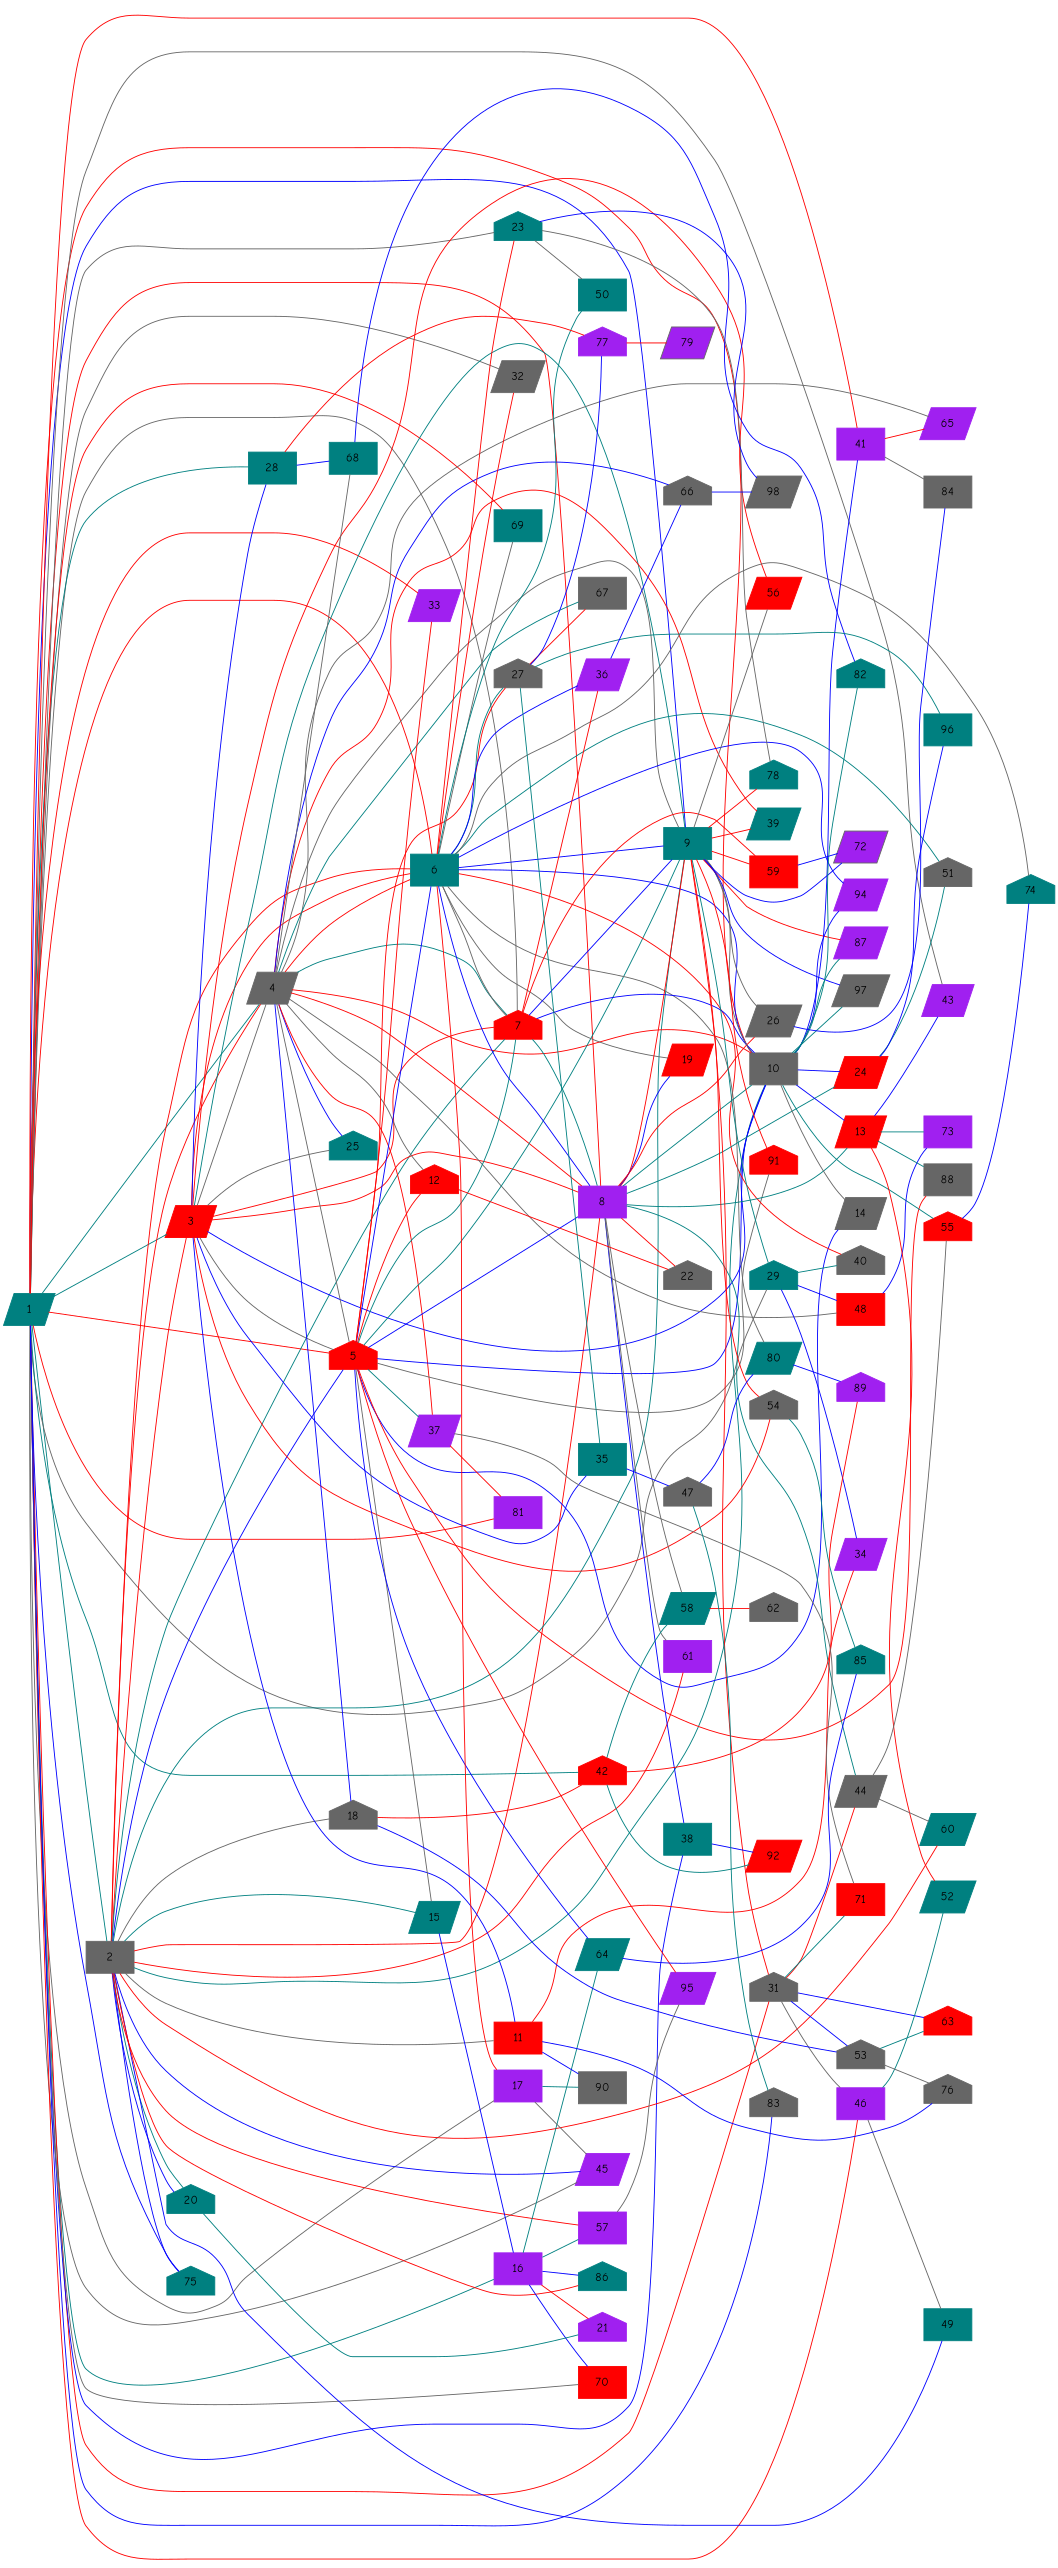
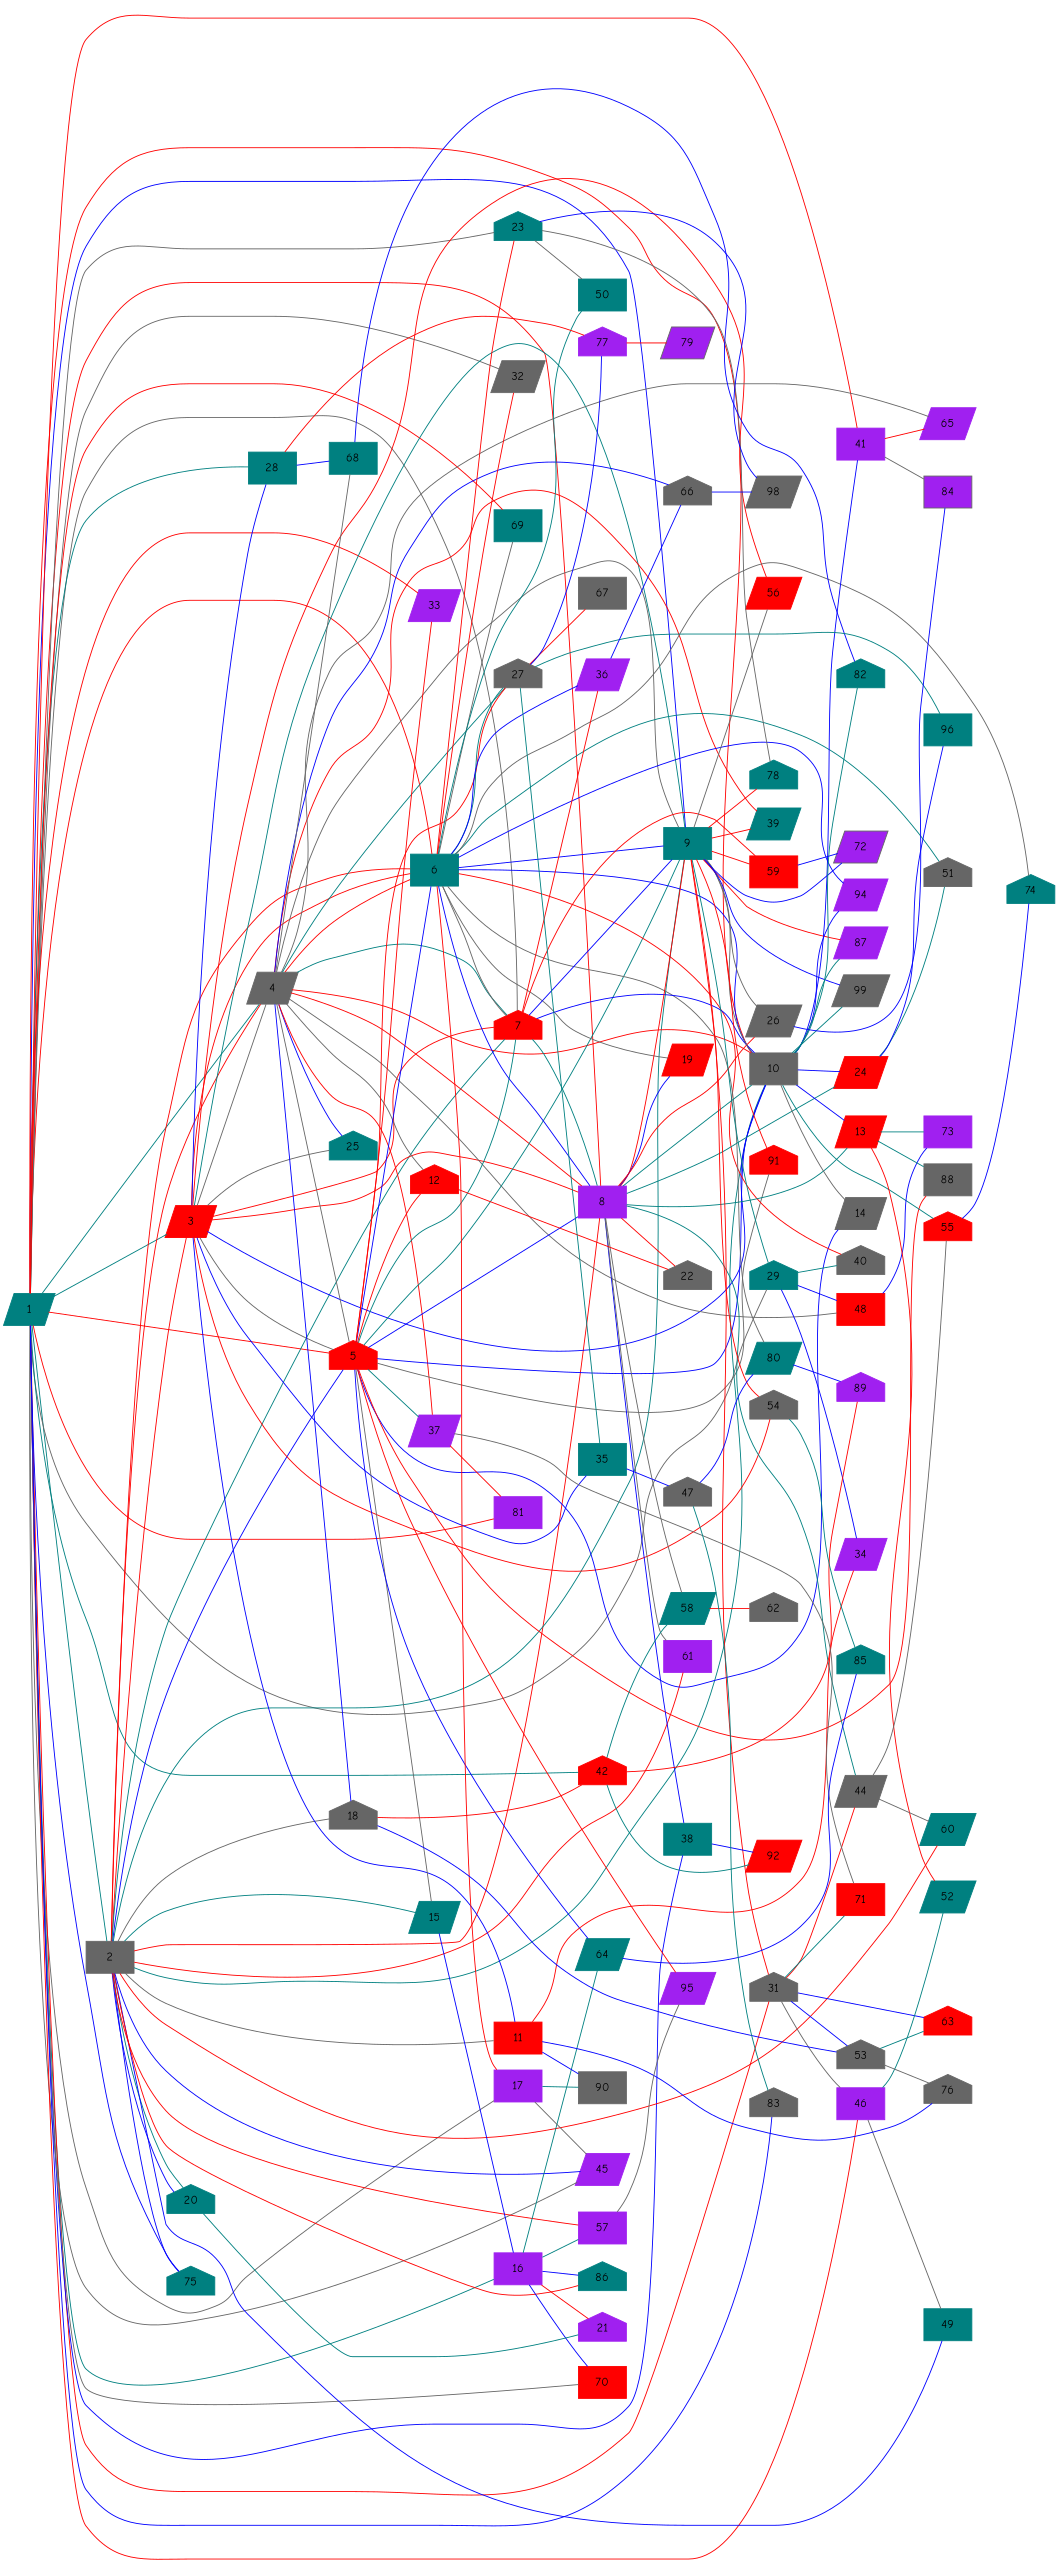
node "84": fillcolor gray40 -> purple
edge "67" -- "4": now "27" -- "4"
node "97": label "97" -> "99"
node "43": removed
